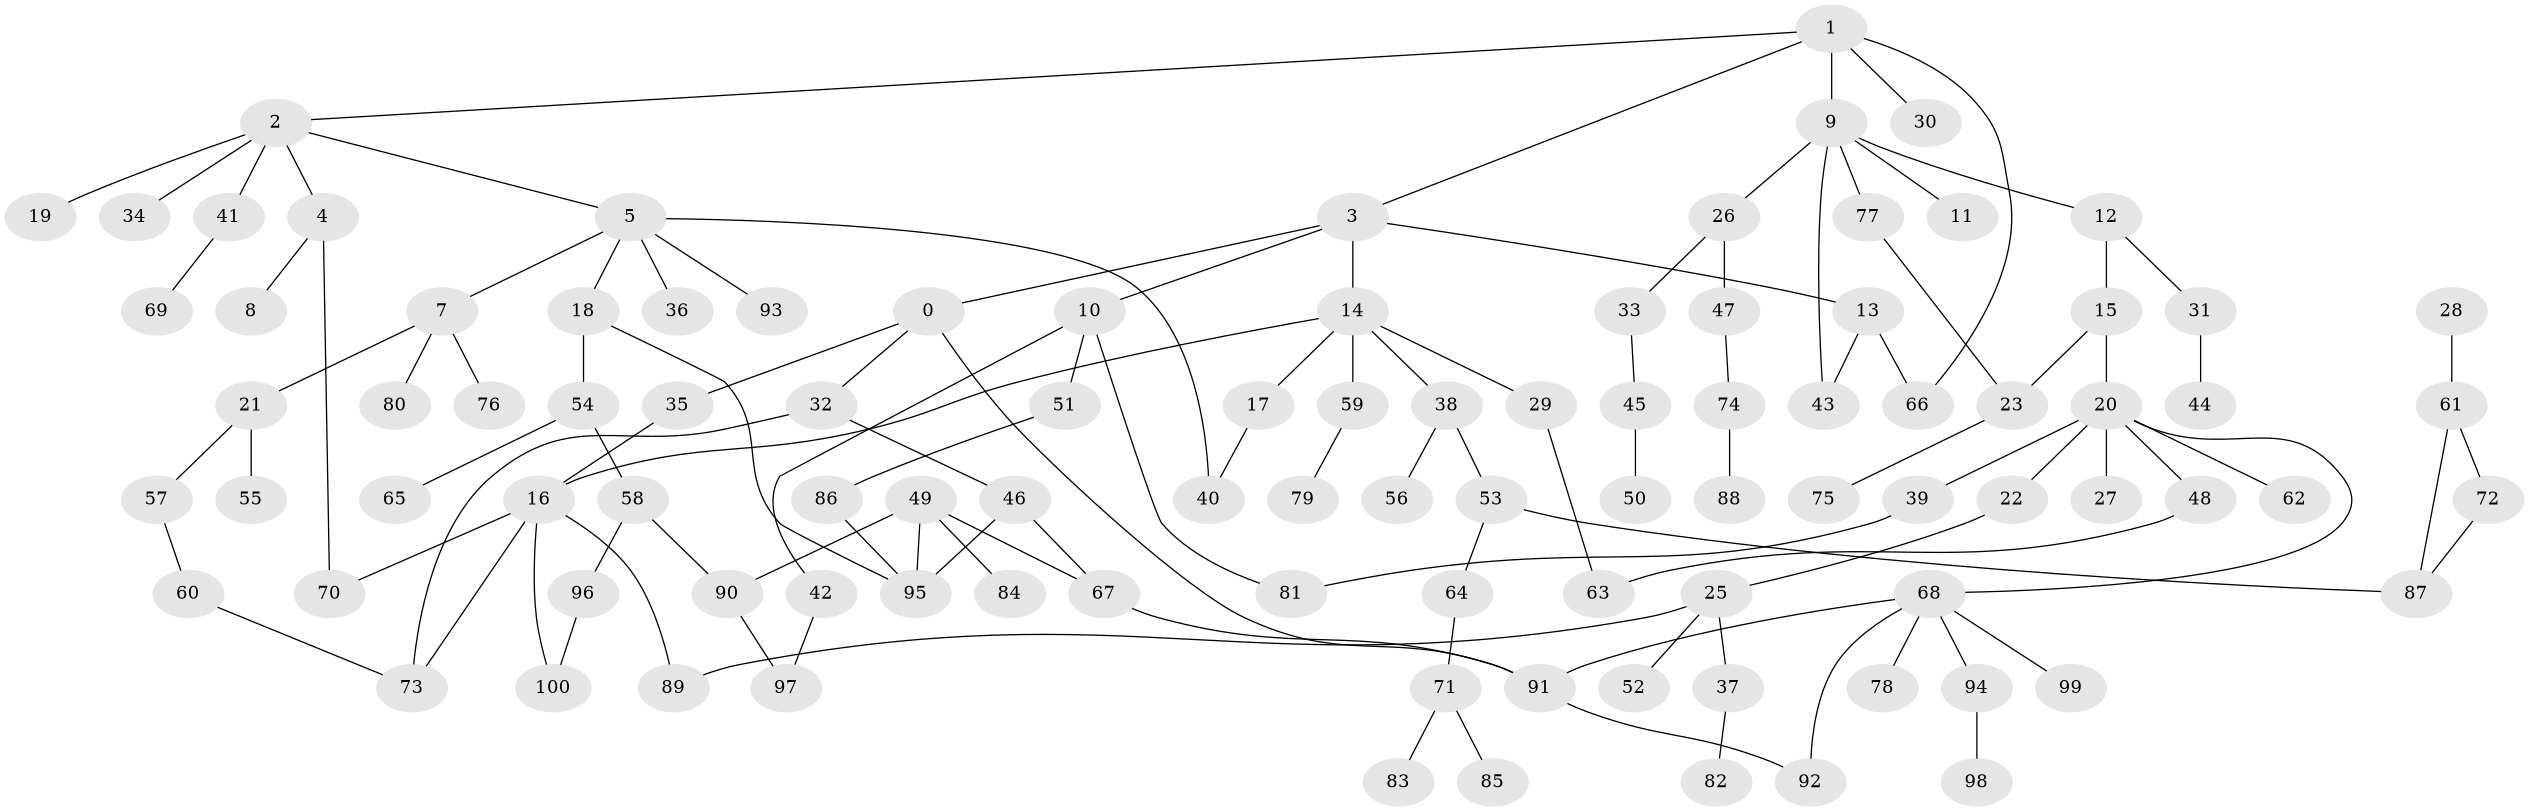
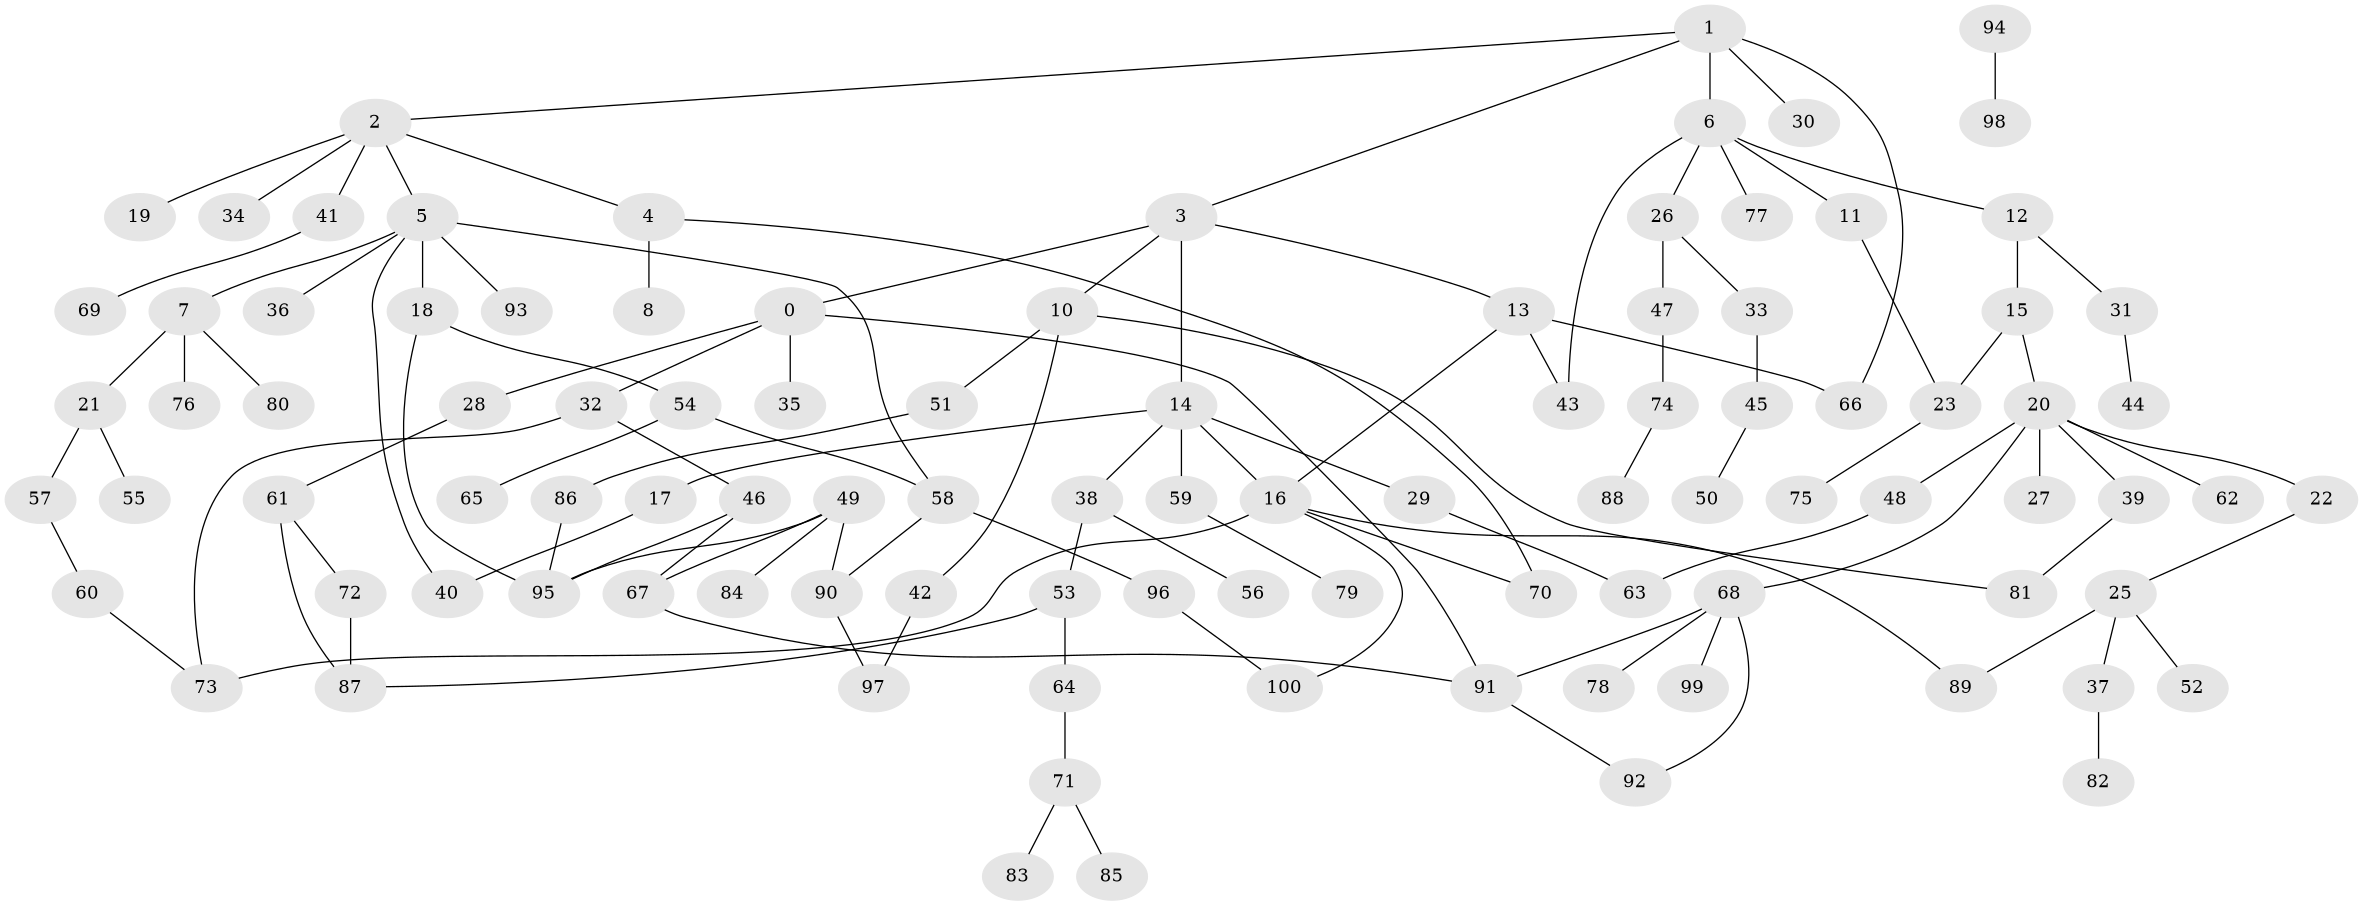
node "9": label "9" -> "6"
edge "5" -- "58": added
edge "77" -- "23": now "11" -- "23"
edge "0" -- "28": added
edge "35" -- "16": now "13" -- "16"
edge "68" -- "94": removed
